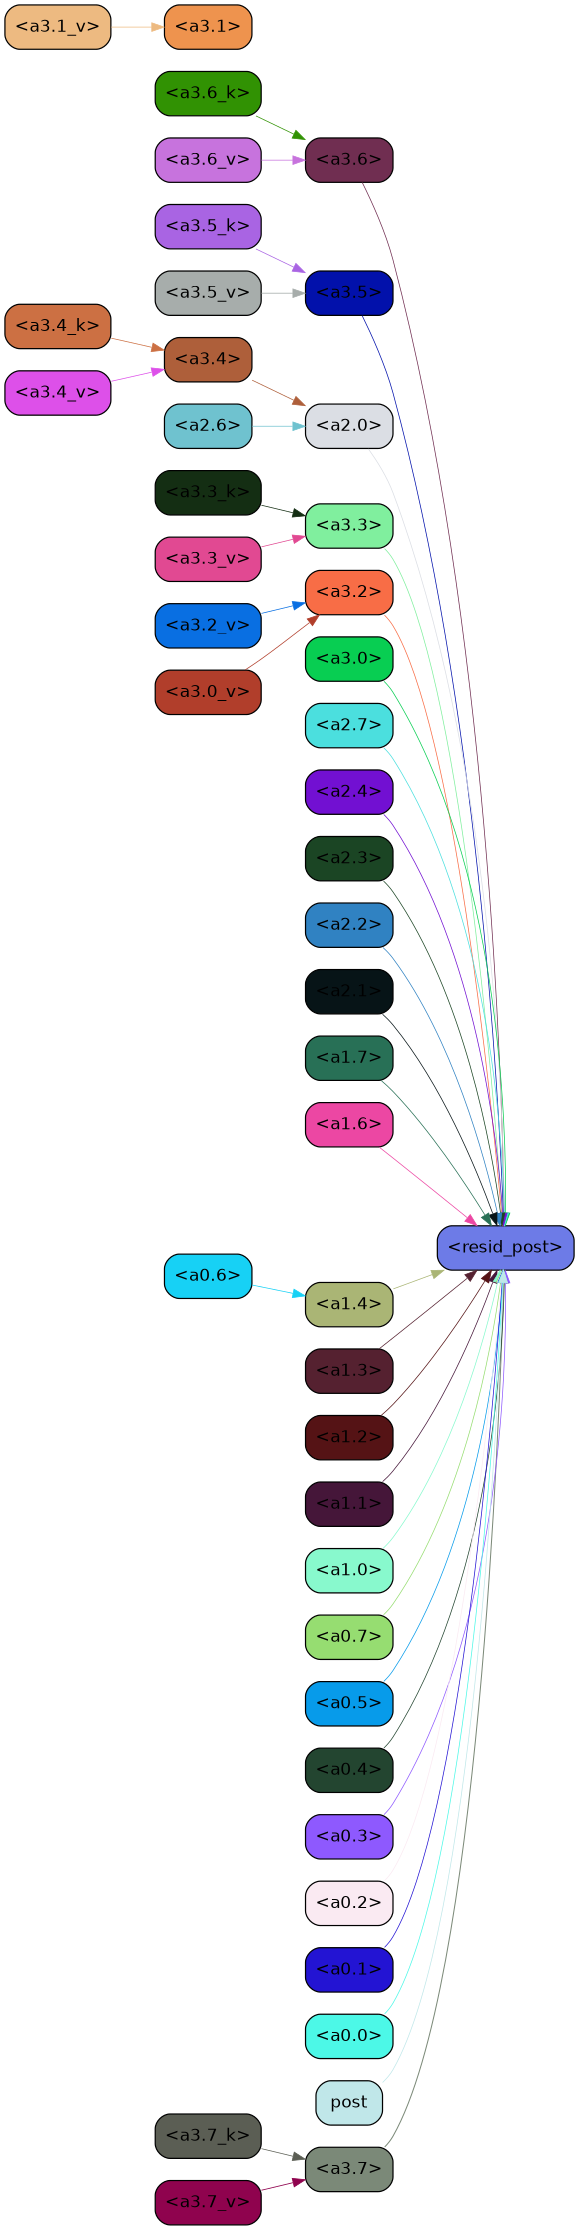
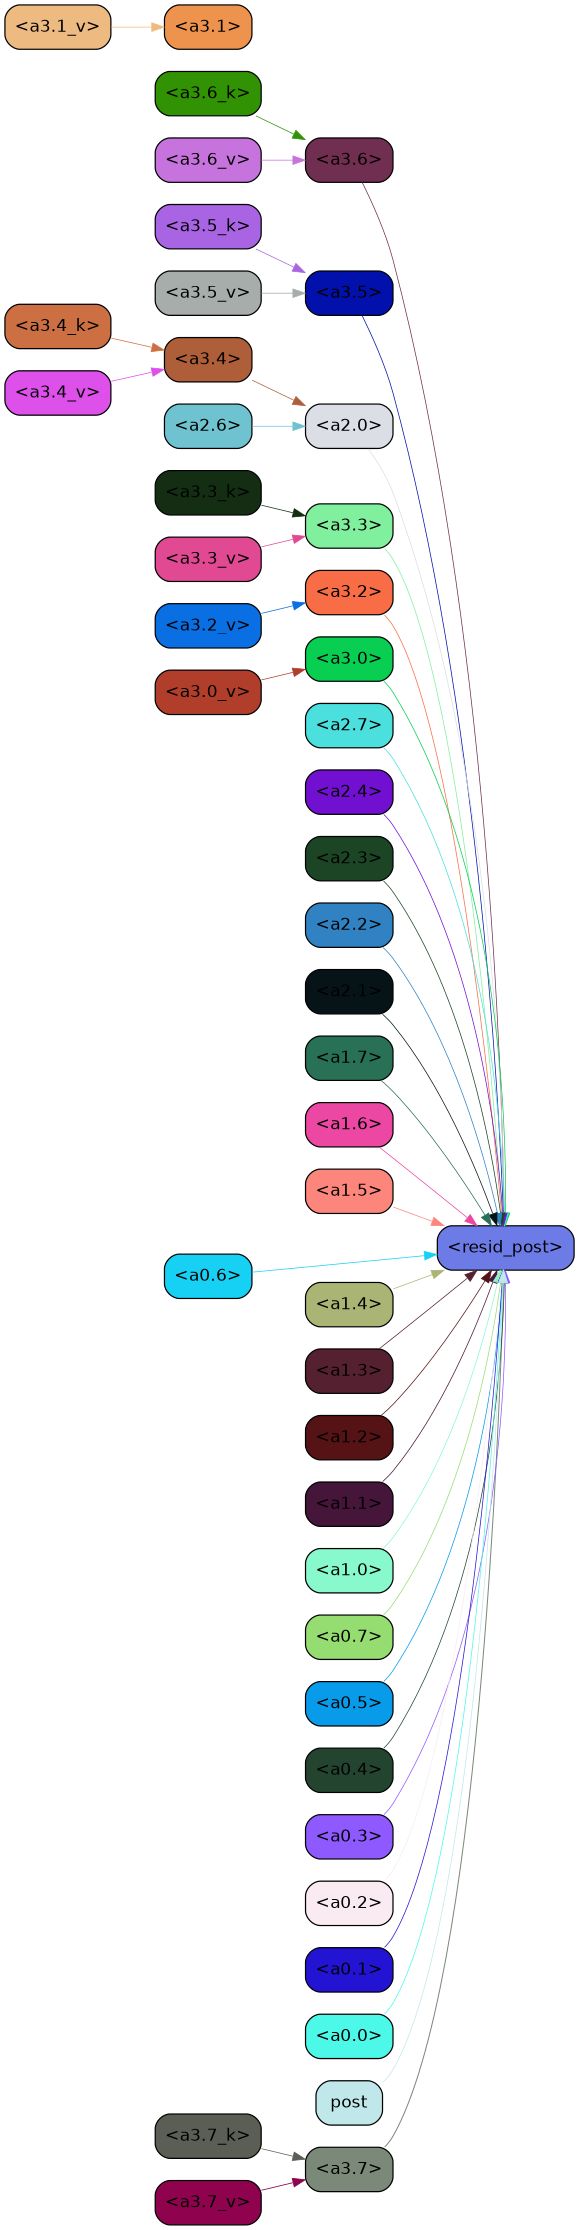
edge "<a3.0_v>" -> "<a3.2>": now "<a3.0_v>" -> "<a3.0>"
node "<a1.5>": added
edge "<a0.6>" -> "<a1.4>": now "<a0.6>" -> "<resid_post>"
